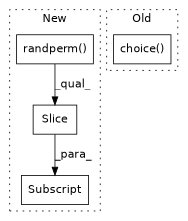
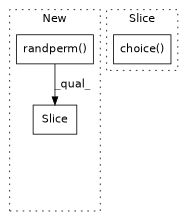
cluster "Old": label "Old" -> "Slice"
node "Subscript": removed
